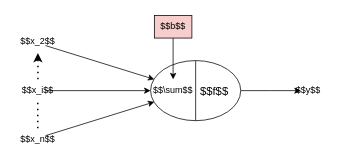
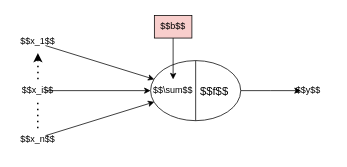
node "$$x_2$$": label "$$x_2$$" -> "$$x_1$$"
